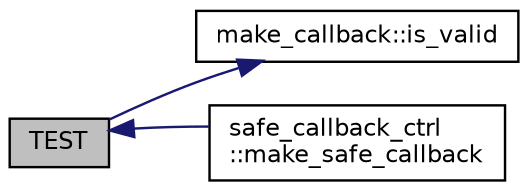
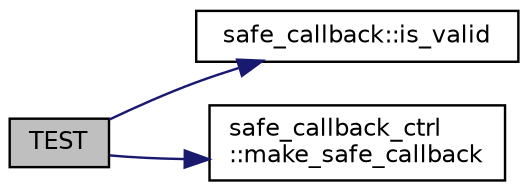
node "make_callback::is_valid": label "make_callback::is_valid" -> "safe_callback::is_valid"
edge "safe_callback_ctrl ::make_safe_callback" -> "TEST": reversed
